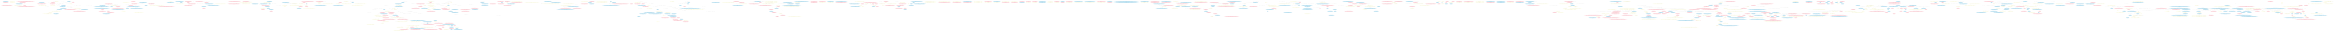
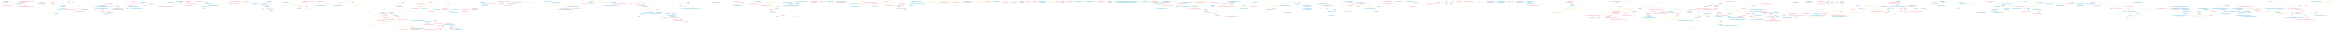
node "Exit Ninject.Components.ComponentContainer.Get<T>()": fillcolor skyblue -> lightyellow
node "var weapons = kernel.GetAll<IWeapon>().ToArray()": fillcolor skyblue -> lightyellow
